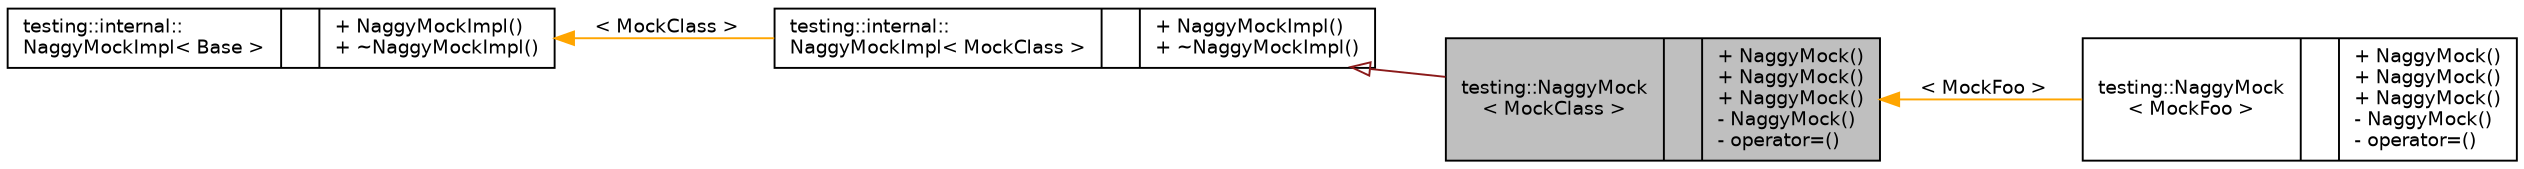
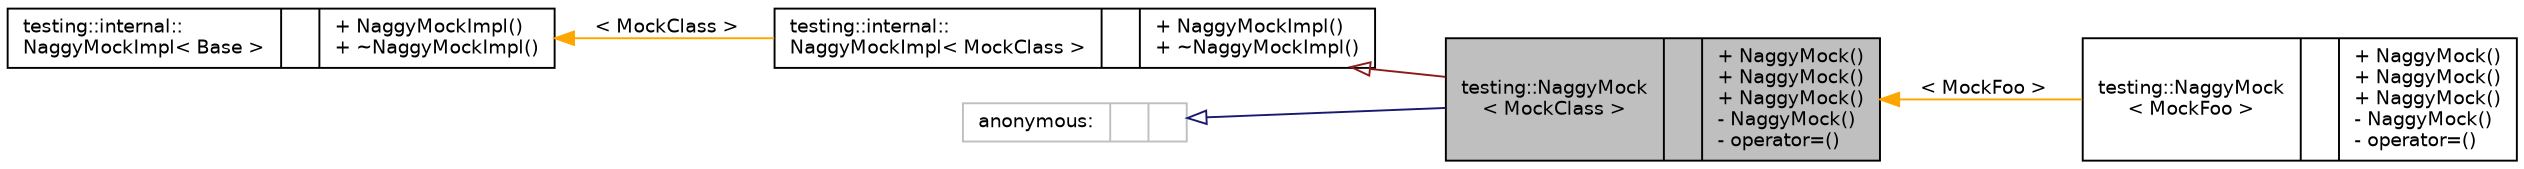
node "anonymous:": added
